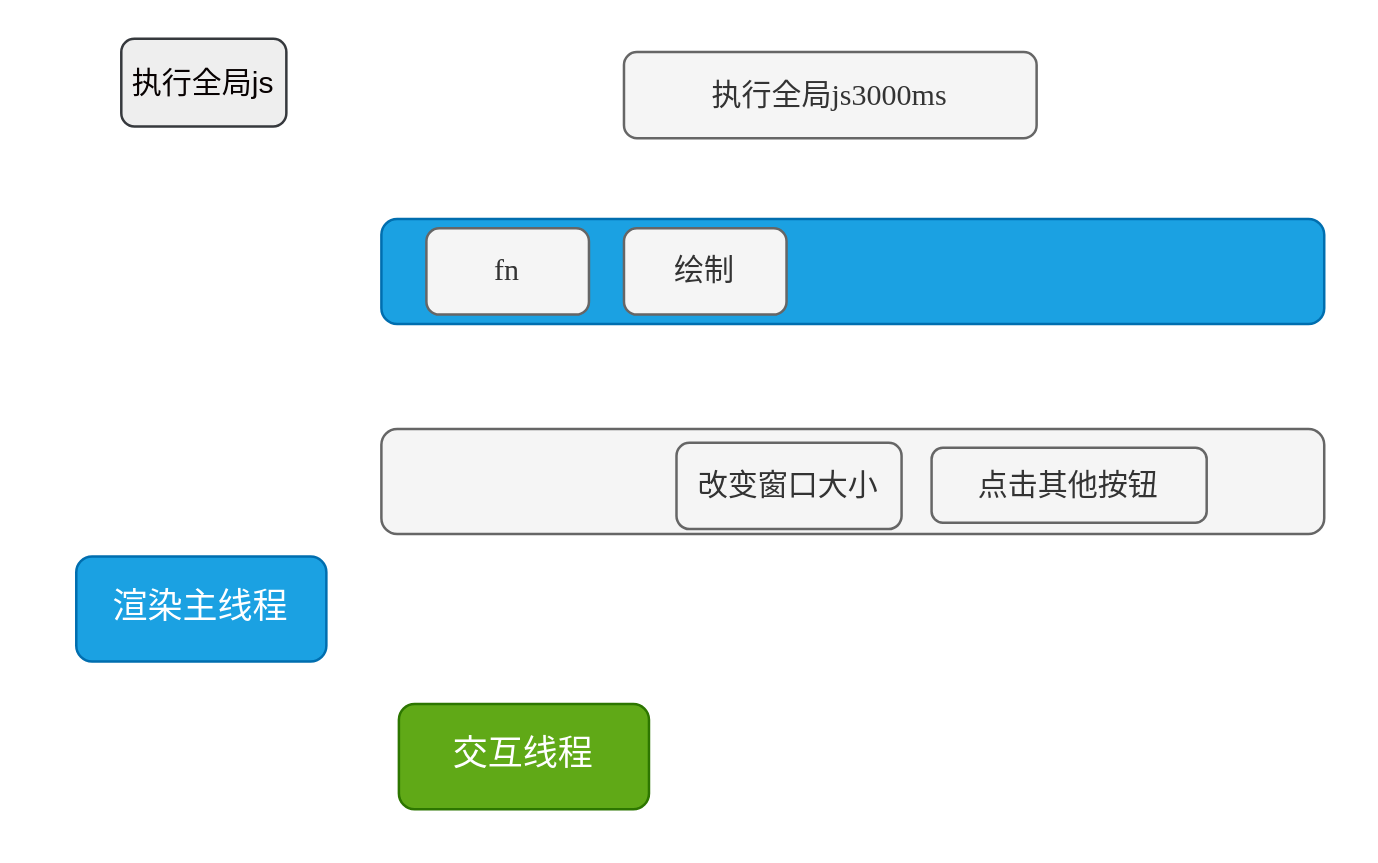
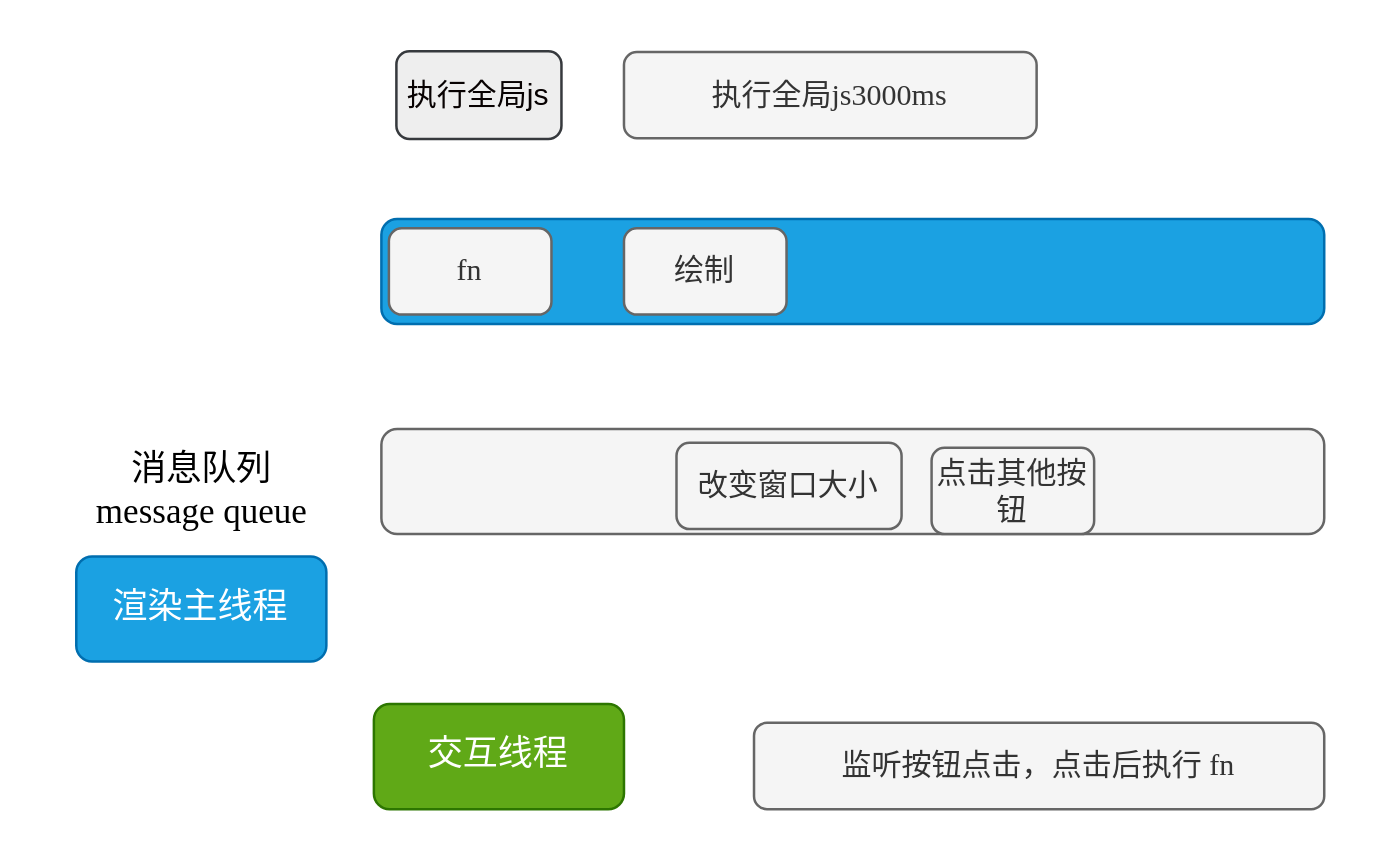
node "执行全局js": moved (204, 83) -> (479, 95)
node "fn": moved (508, 271) -> (470, 271)
node "消息队列 message queue": added
node "点击其他按钮": size 275x75 -> 163x86
node "交互线程": moved (524, 756) -> (499, 756)
node "监听按钮点击，点击后执行 fn": added
